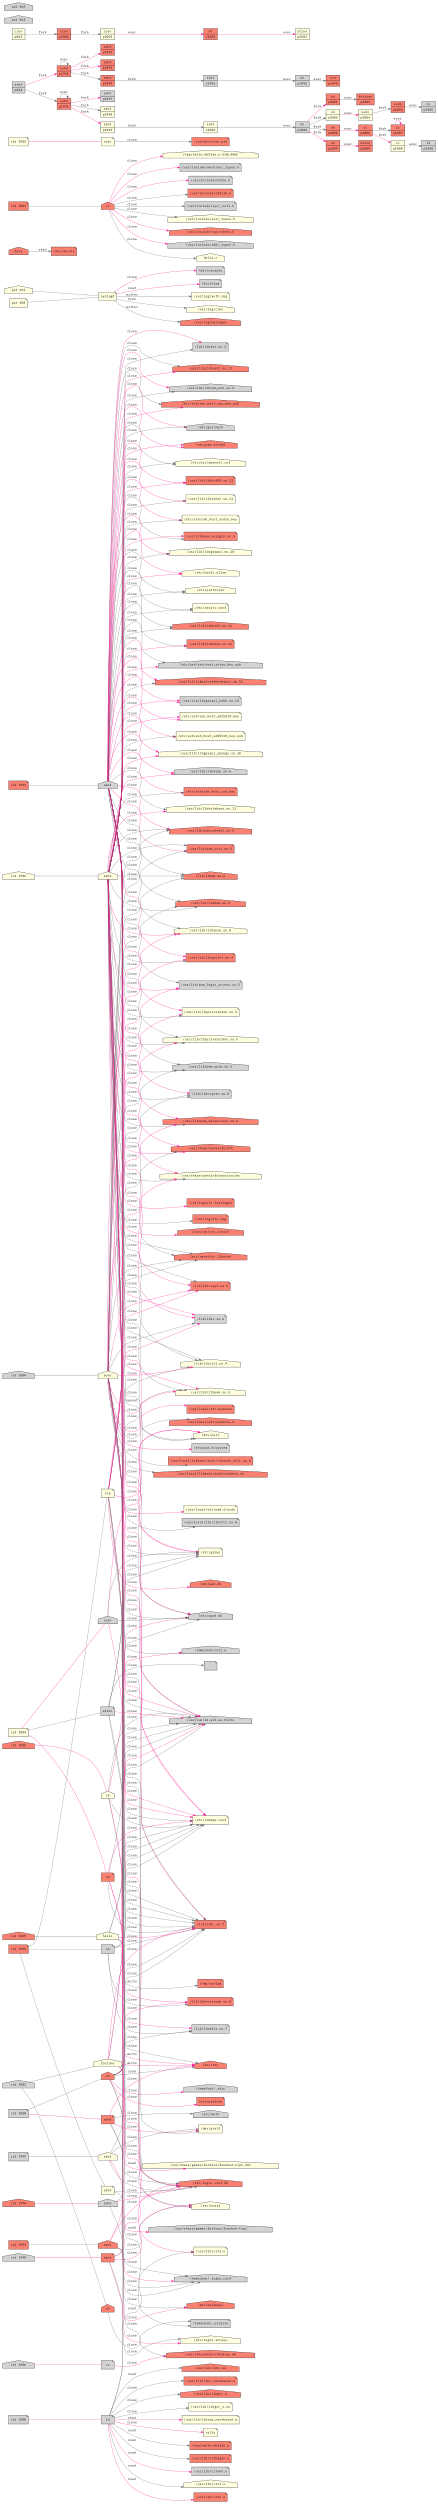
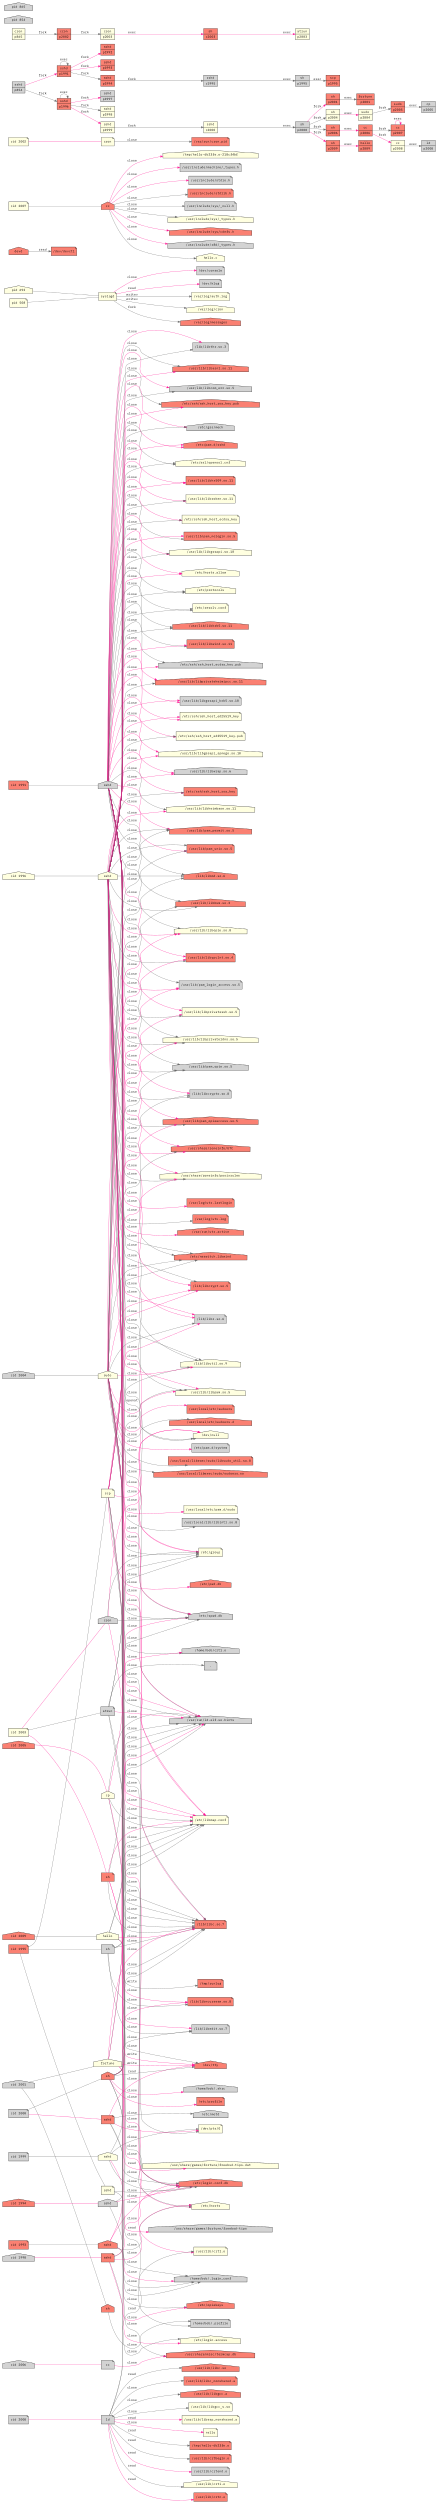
node "pid 2007": fillcolor salmon -> lightyellow
edge "syslogd" -> "/var/log/cron": label "fork" -> "writev"
edge "syslogd" -> "/var/log/messages": label "writev" -> "fork"
